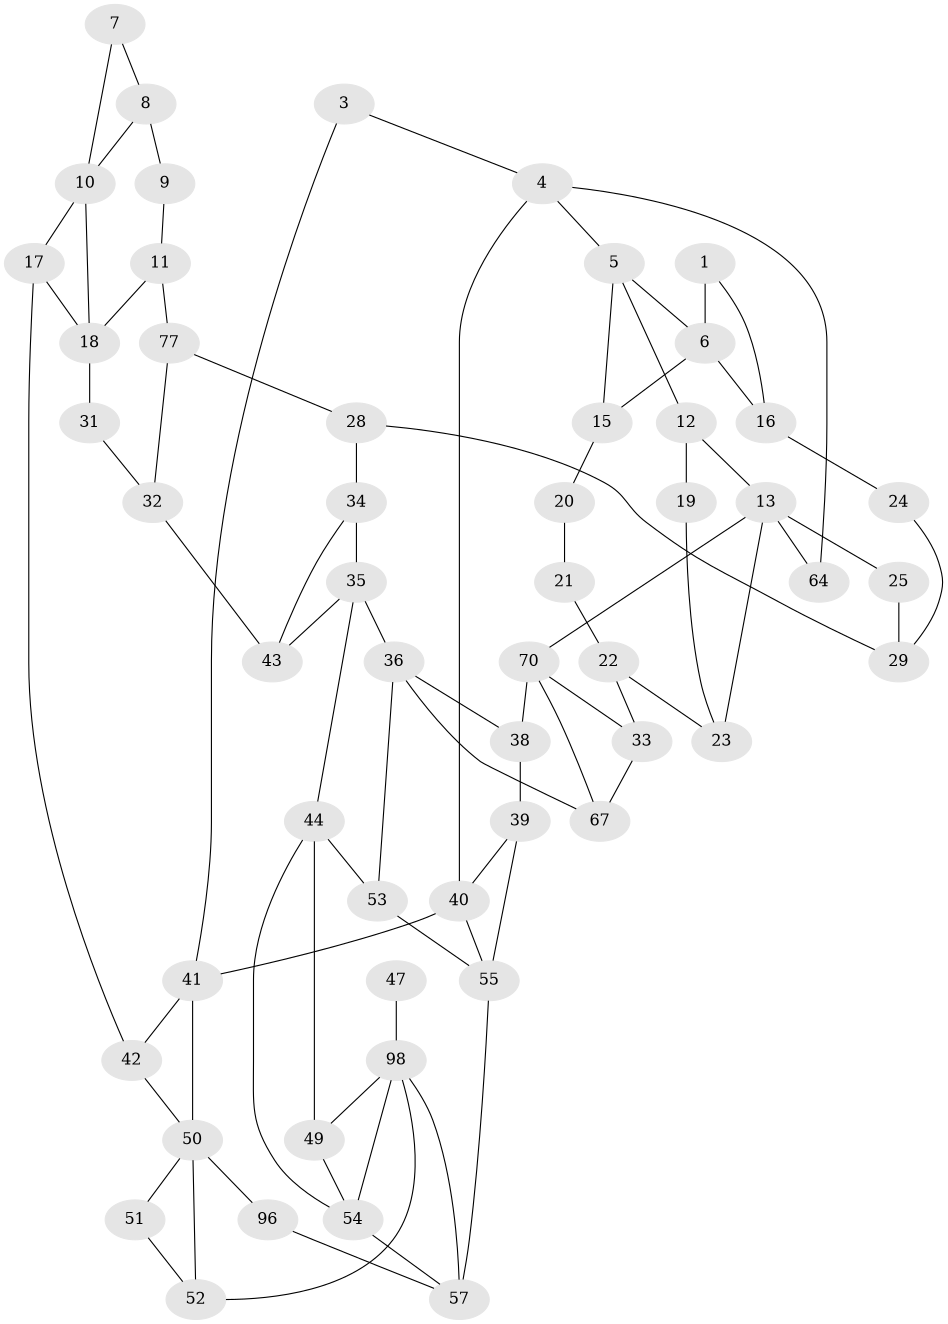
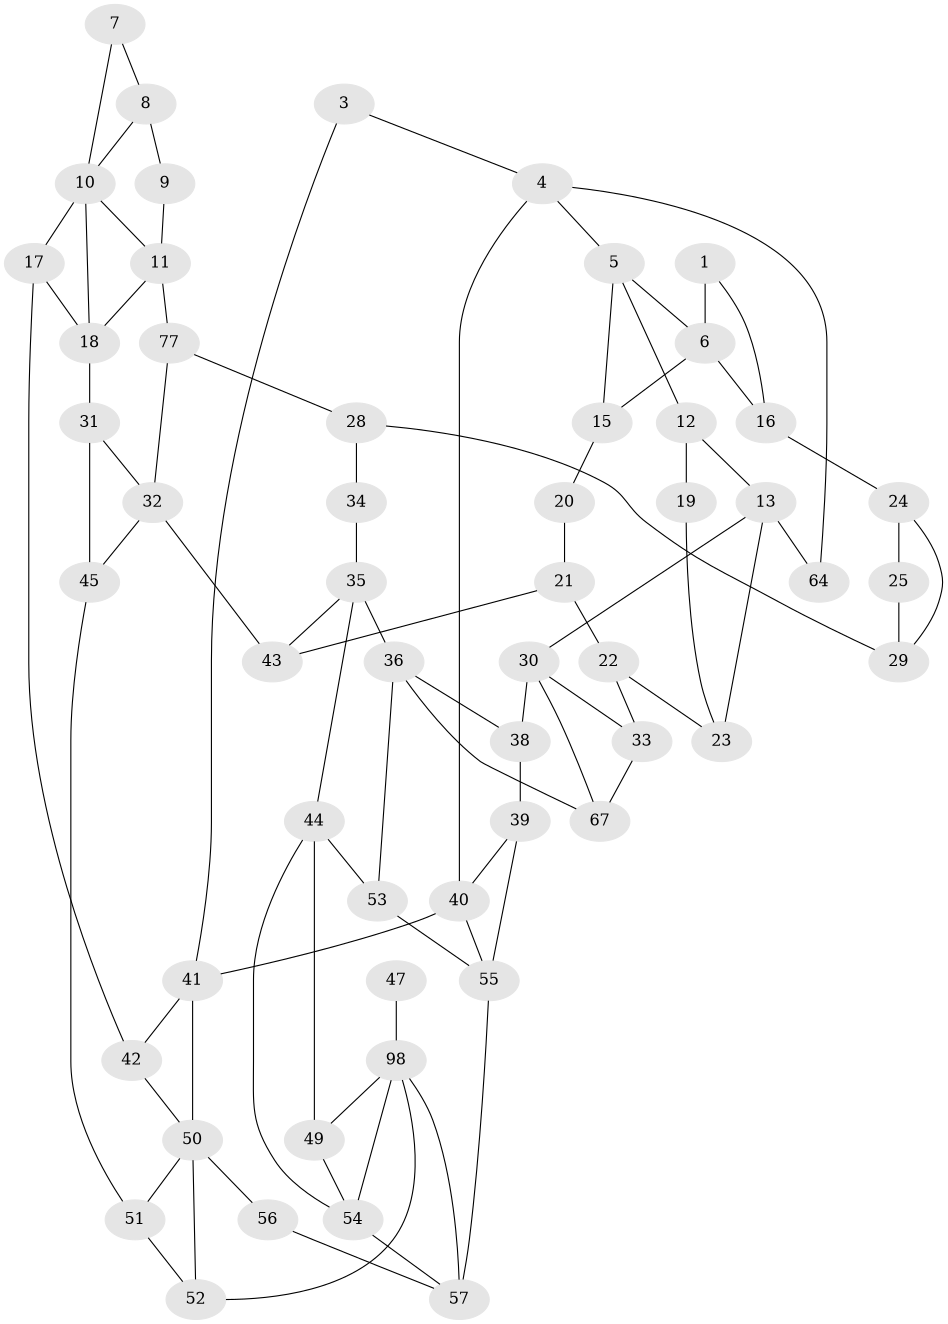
edge "10" -- "11": added
edge "13" -- "25": now "24" -- "25"
edge "34" -- "43": now "21" -- "43"
node "45": added
node "70": label "70" -> "30"
node "96": label "96" -> "56"
